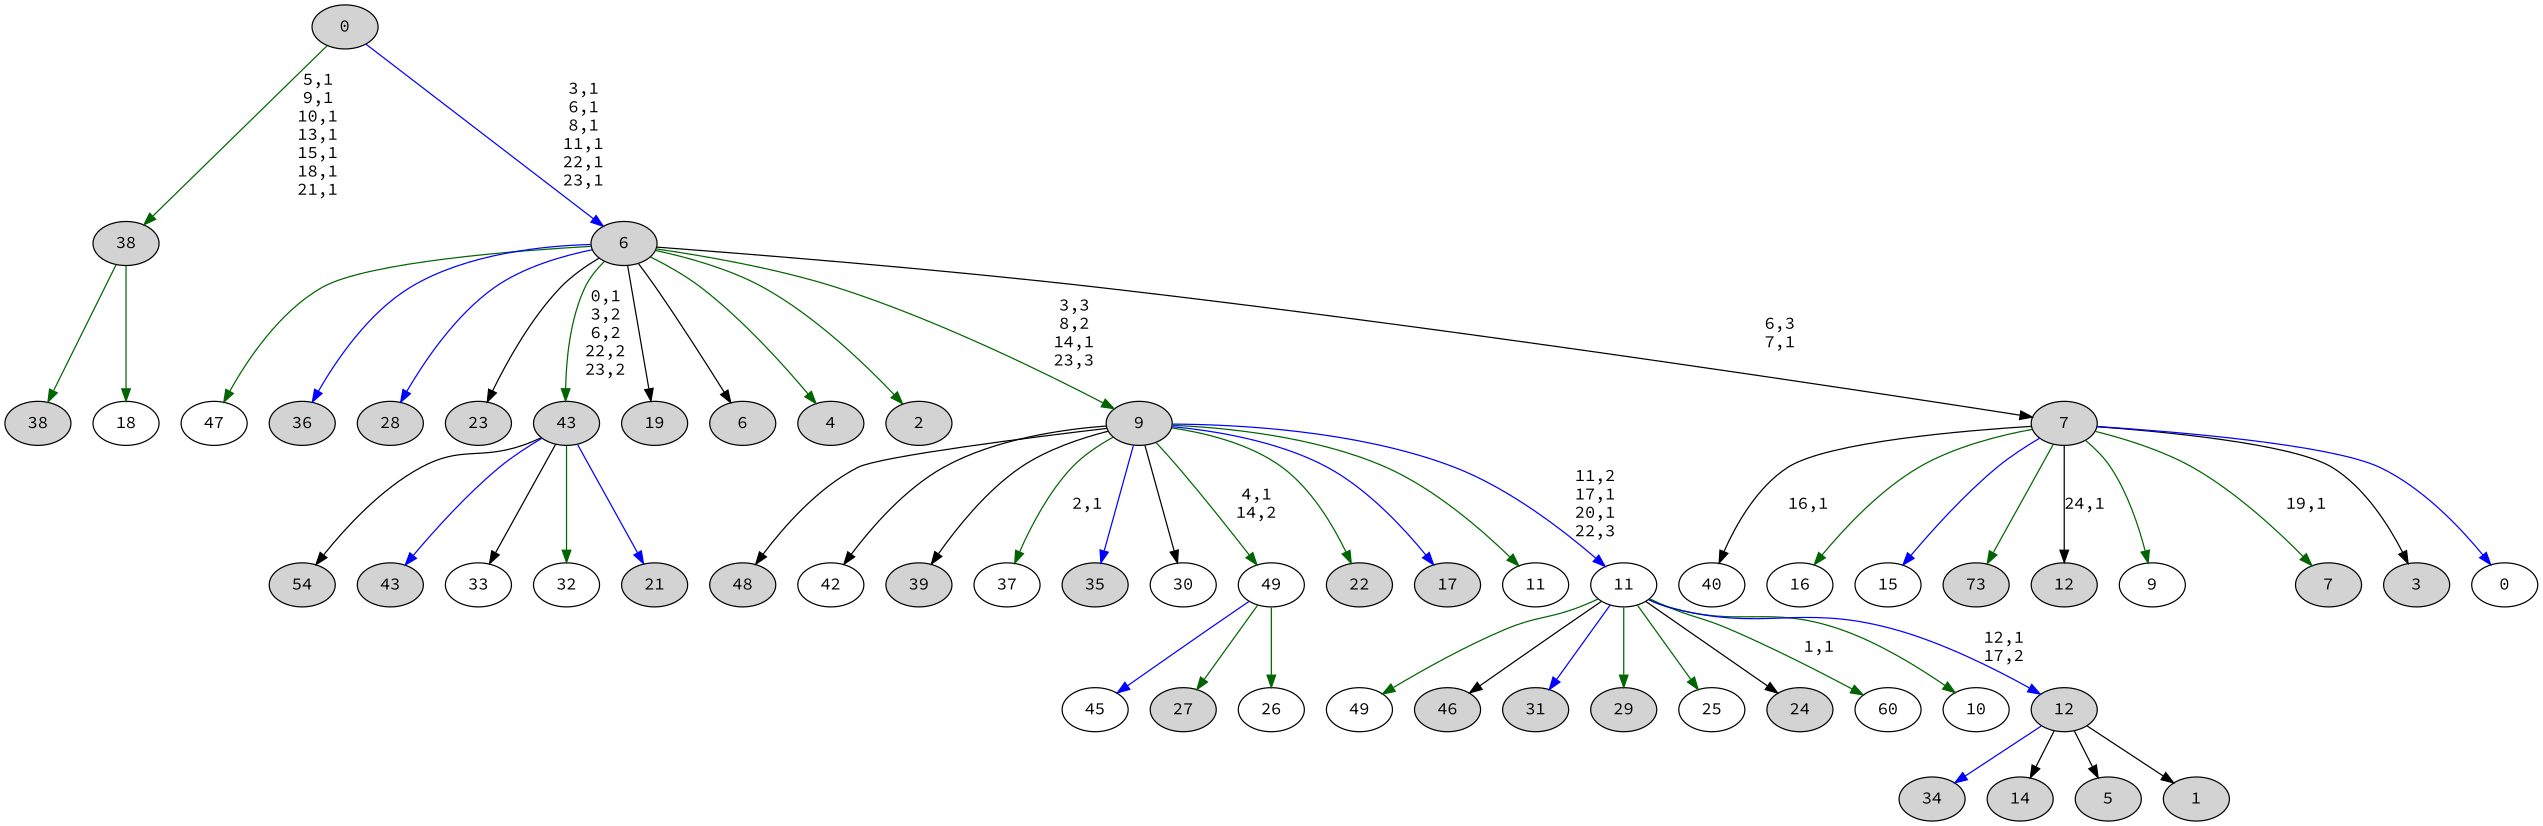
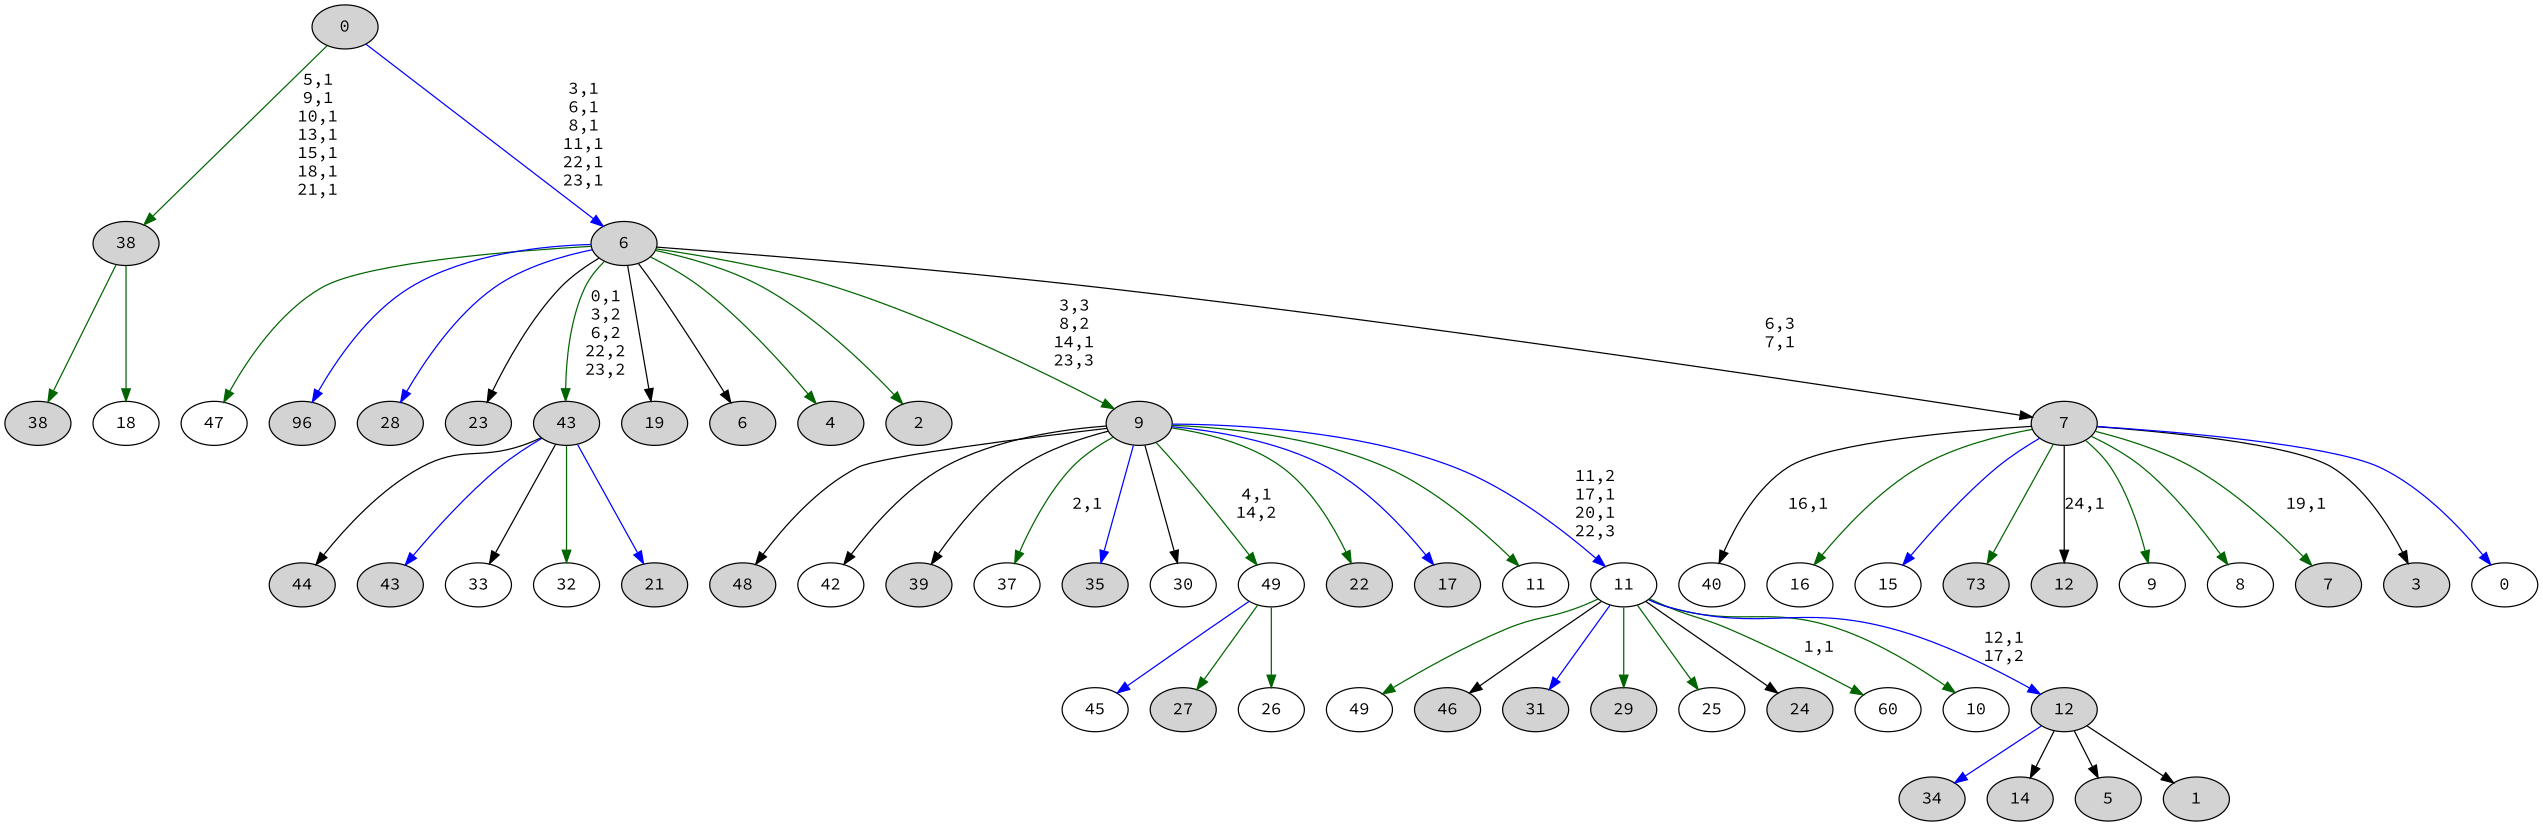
node "36": label "36" -> "96"
node "54": label "54" -> "44"
node "8": added
